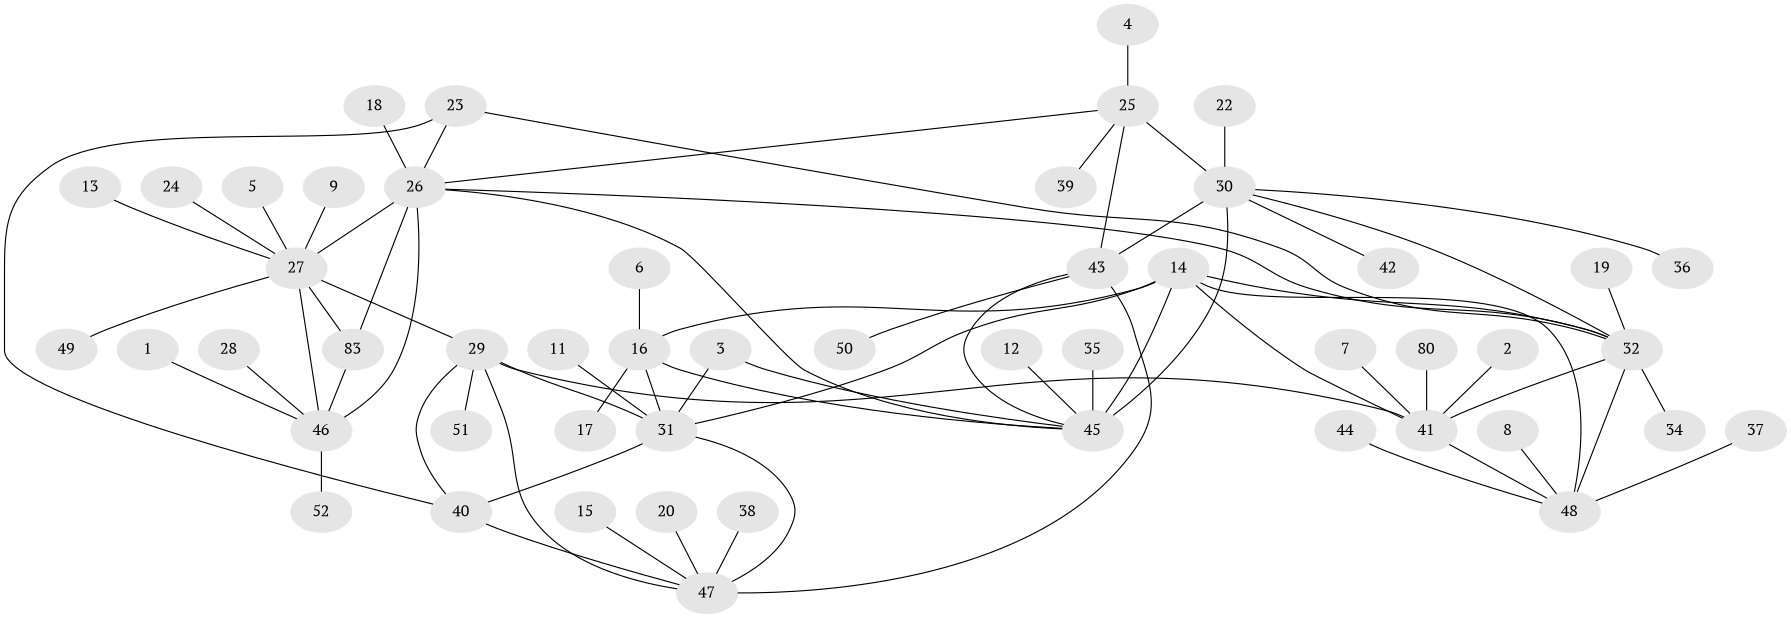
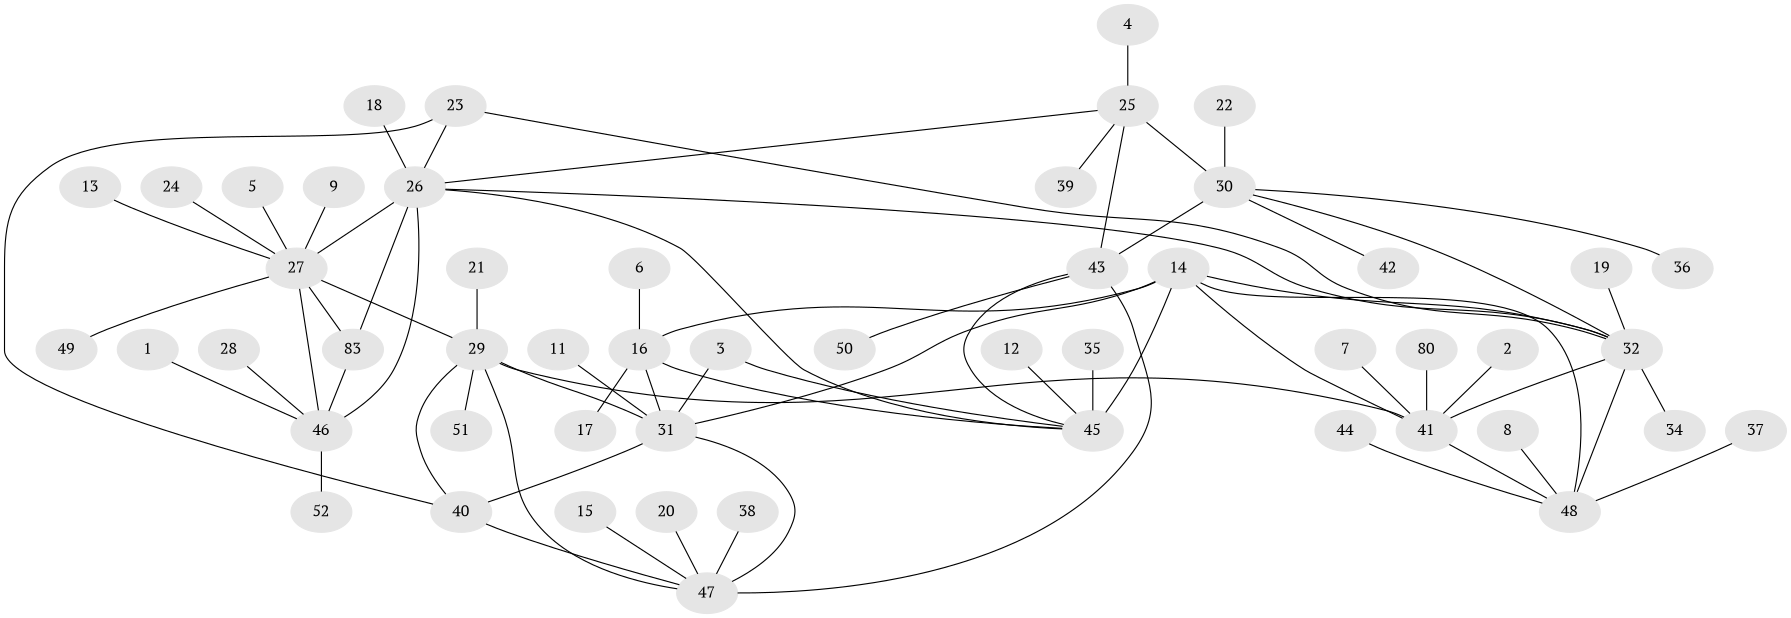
node "21": added
edge "30" -- "45": removed
